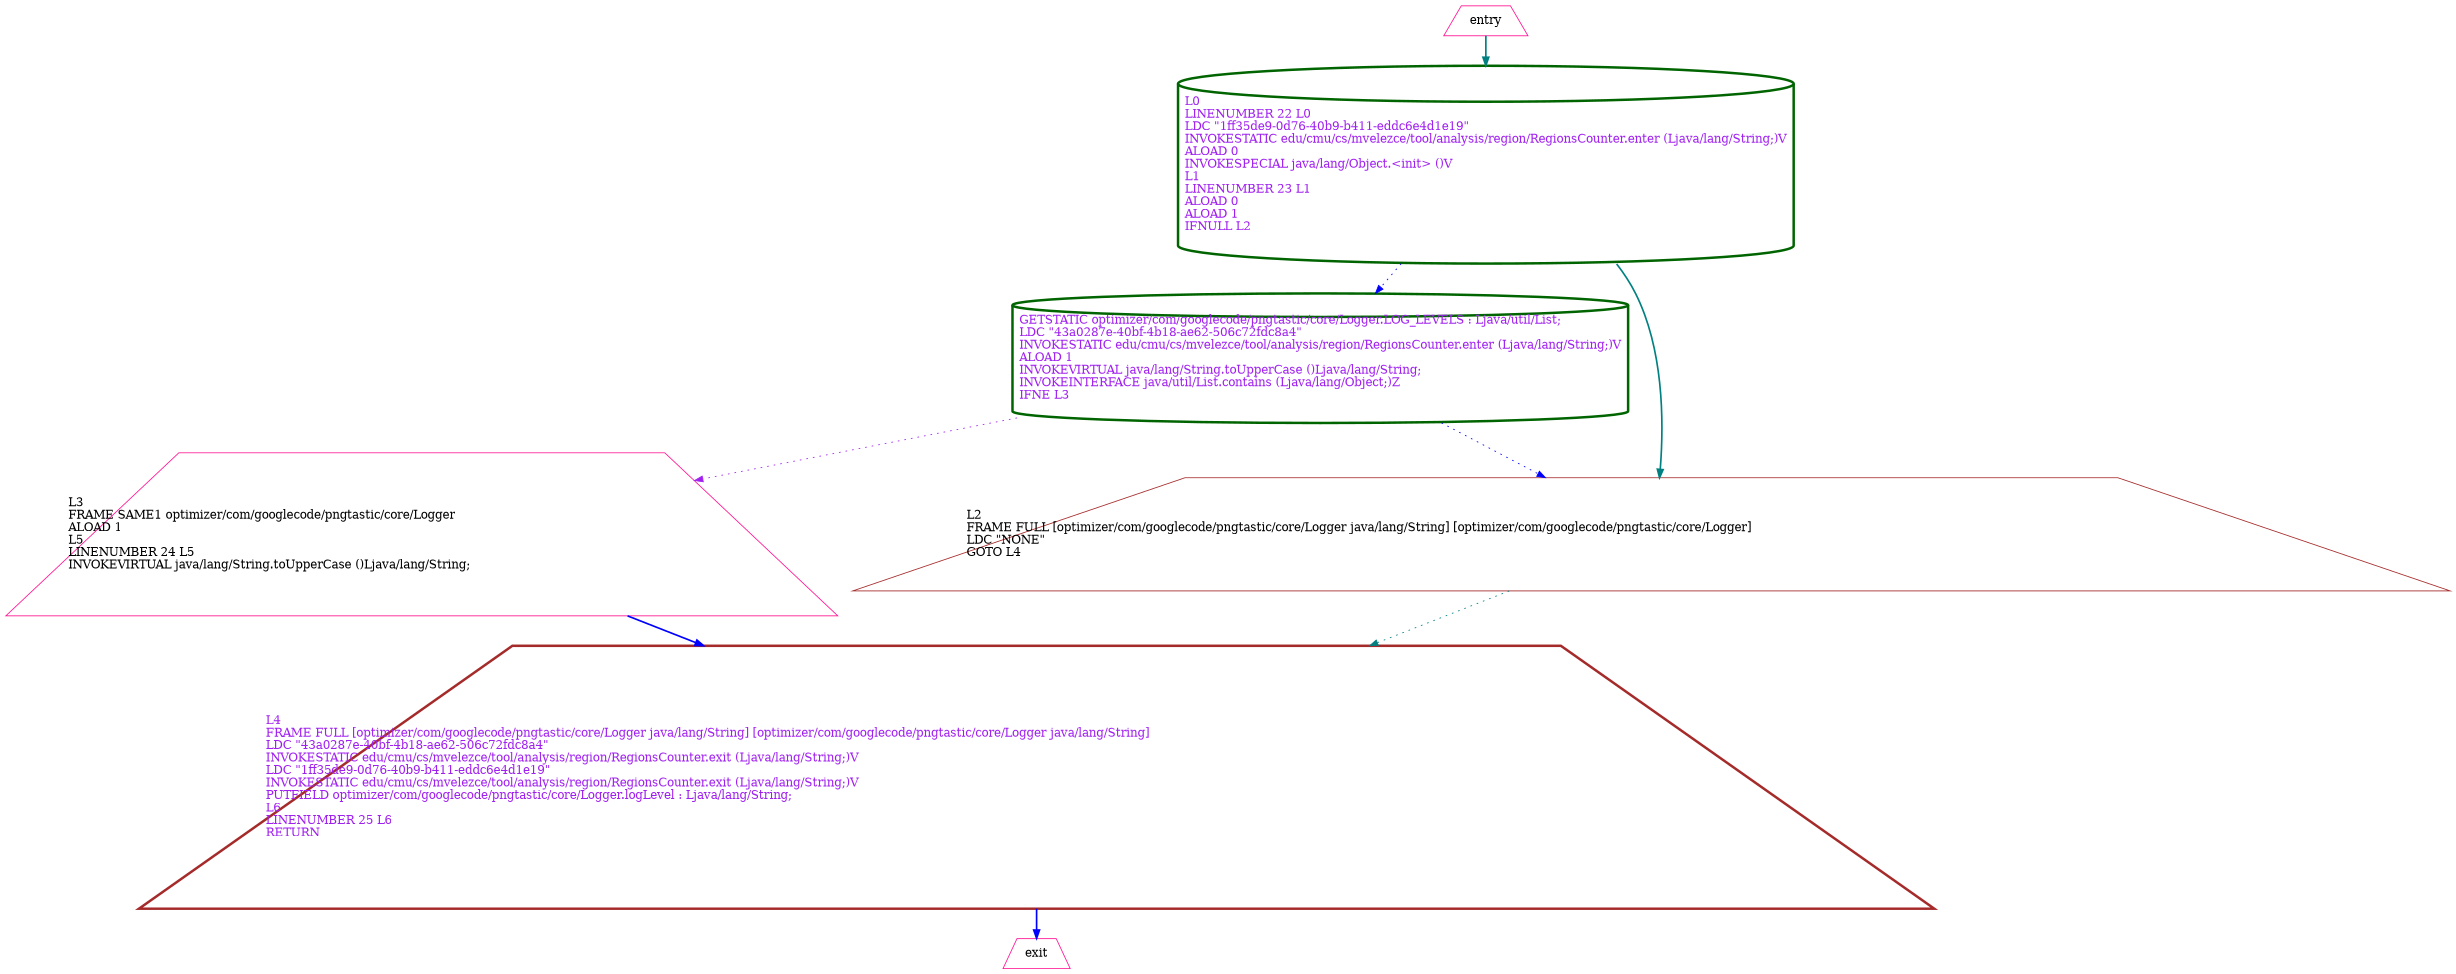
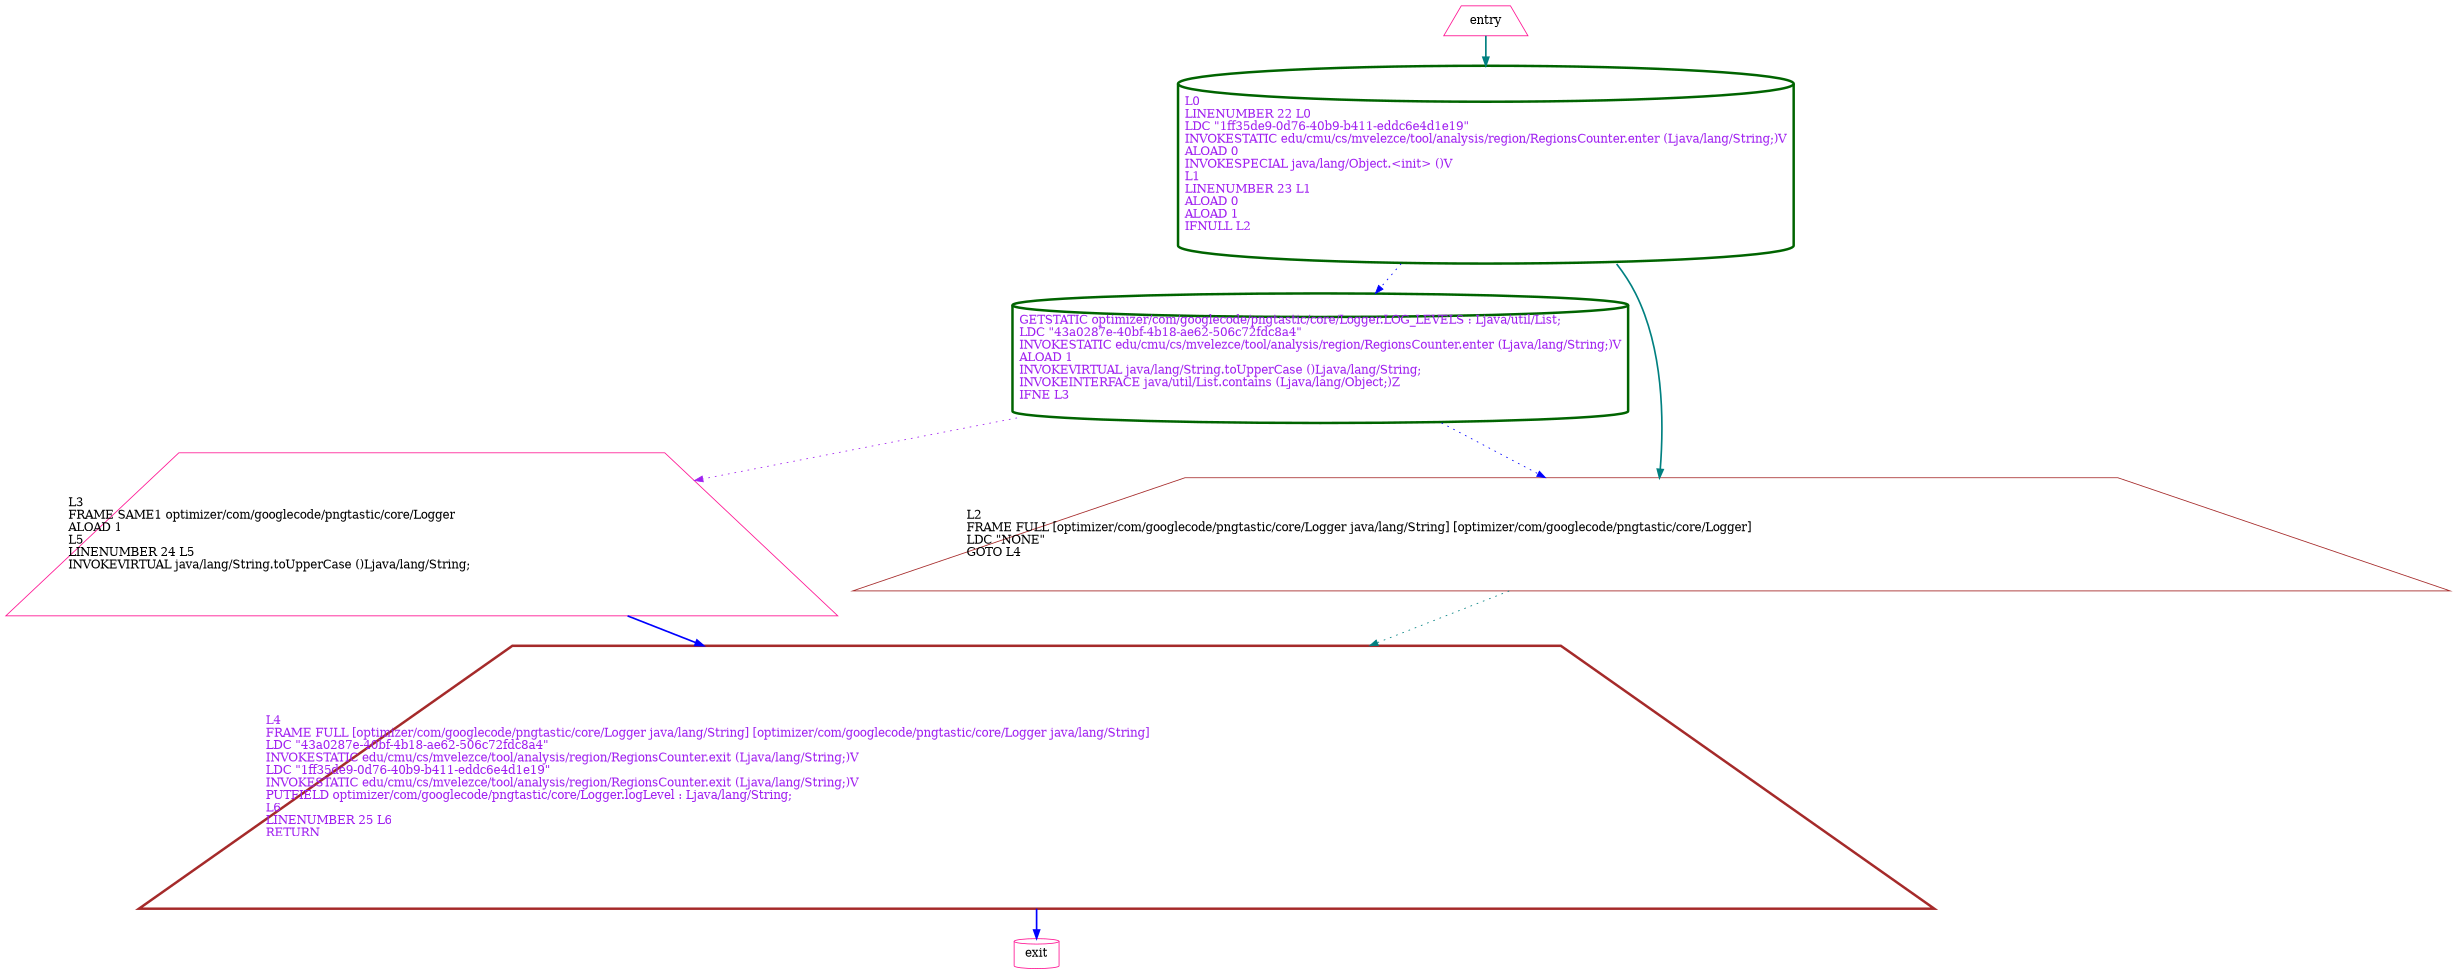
node "exit": shape trapezium -> cylinder
